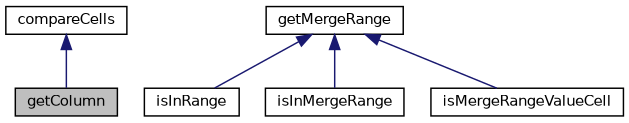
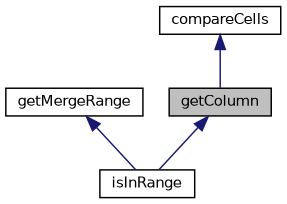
node "isInMergeRange": removed
node "isMergeRangeValueCell": removed
edge "isInRange" -> "getColumn": added
